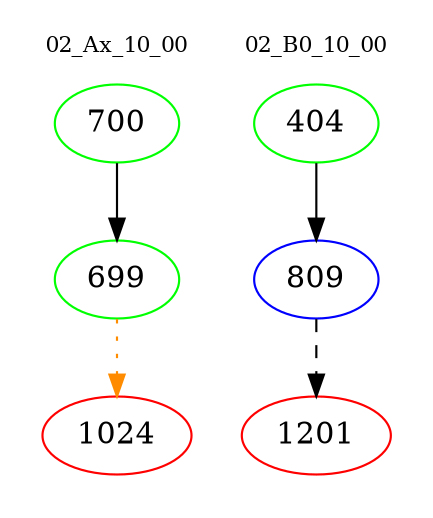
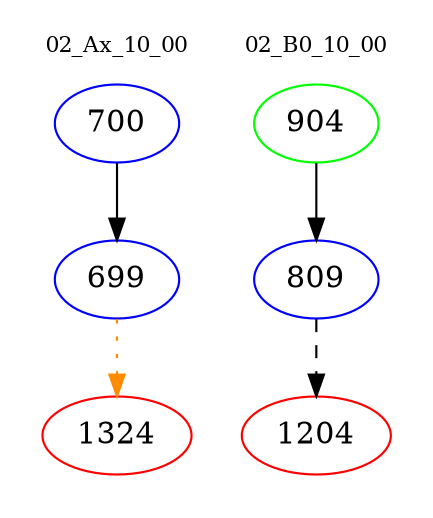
node "700": color green -> blue
node "404": label "404" -> "904"
node "699": color green -> blue
node "1024": label "1024" -> "1324"
node "1201": label "1201" -> "1204"
